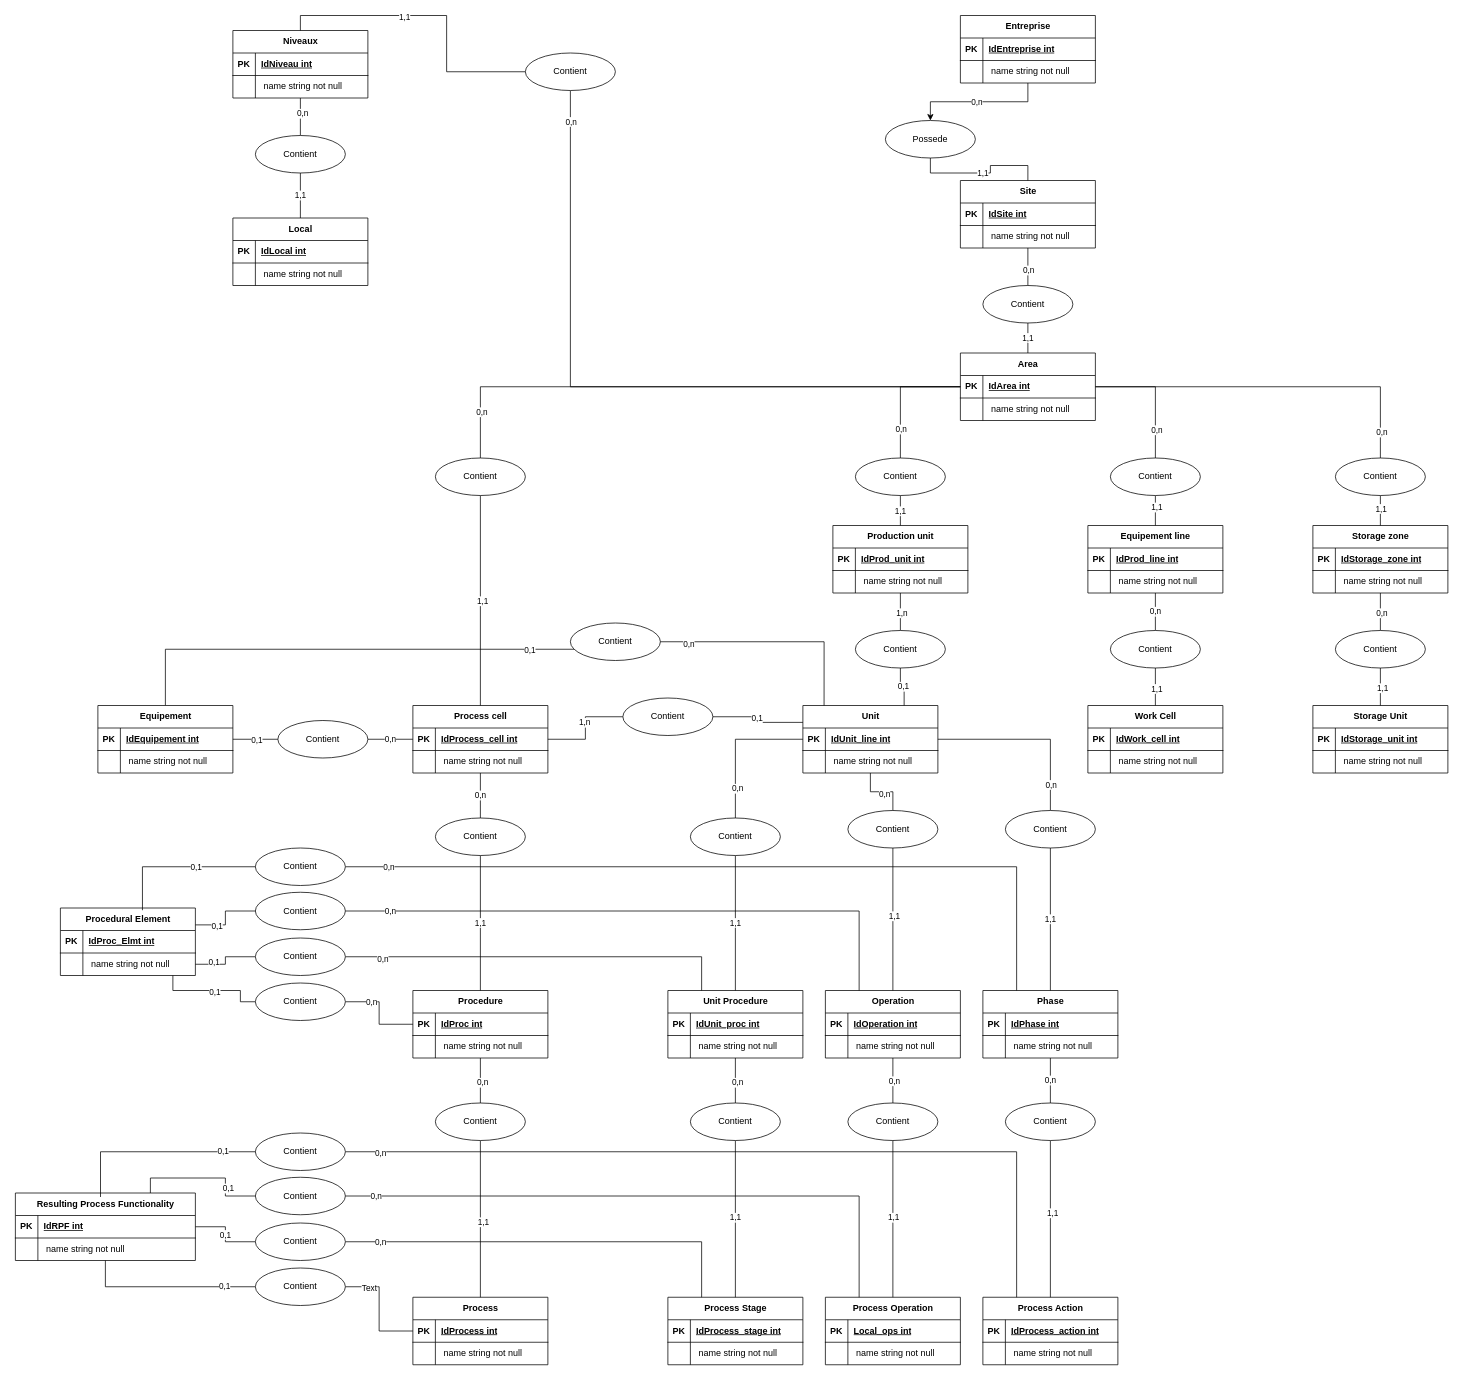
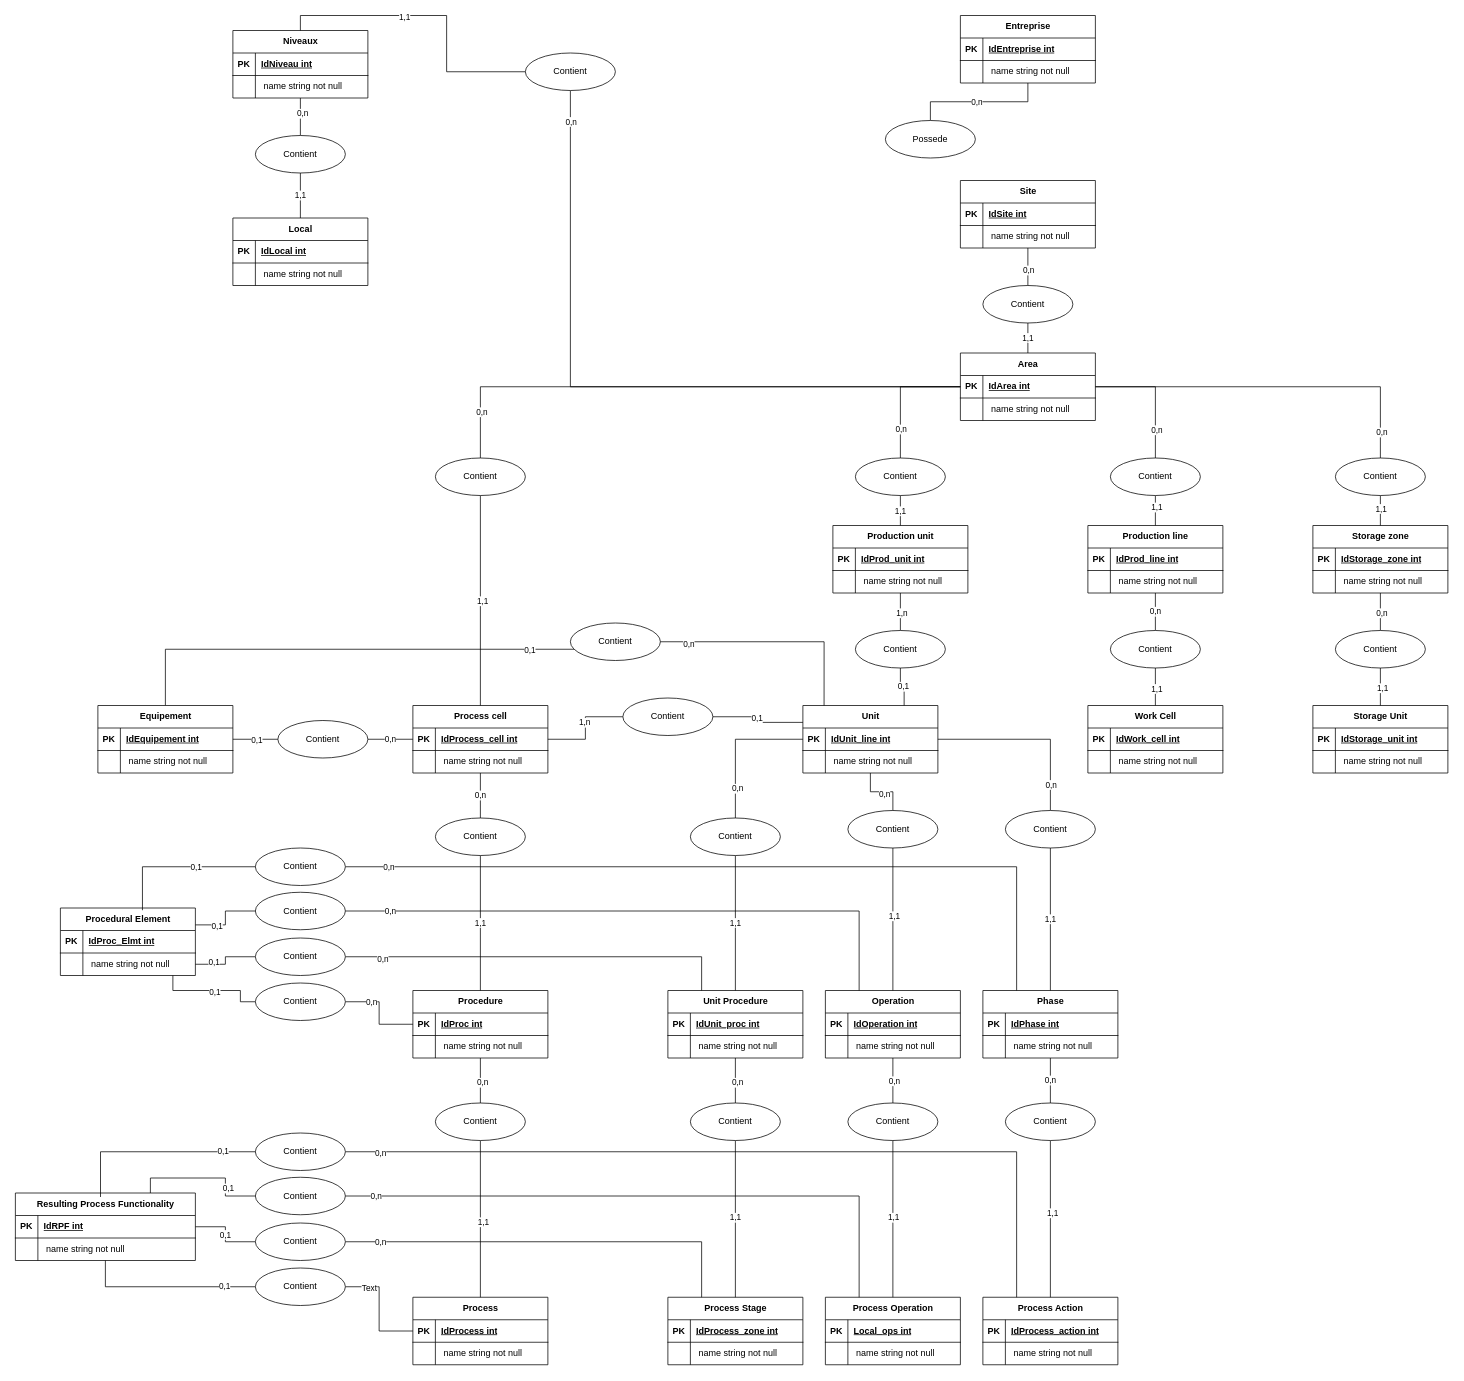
edge "Entreprise" -> "Possede": arrowhead classic -> none
edge "Possede" -- "Site": removed, label "1,1"
node "Equipement line": label "Equipement line" -> "Production line"
node "IdProcess_stage int": label "IdProcess_stage int" -> "IdProcess_zone int"
